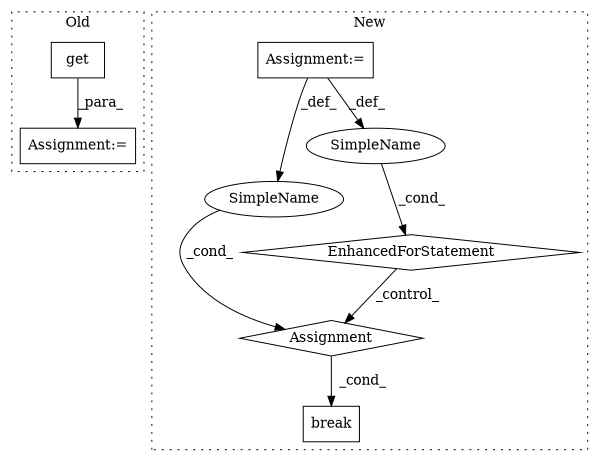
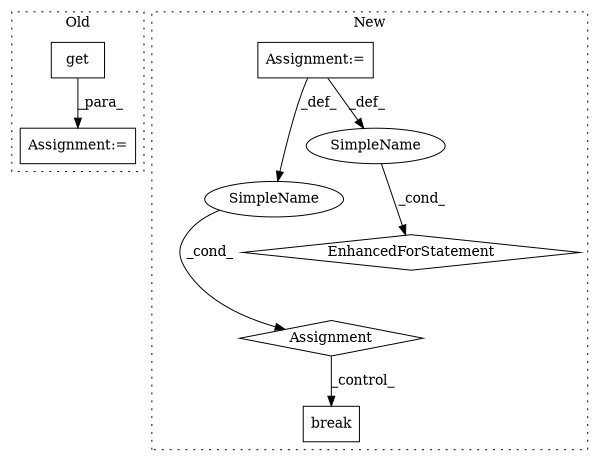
edge "EnhancedForStatement" -> "Assignment": removed, label "_control_"
edge "Assignment" -> "break": label "_cond_" -> "_control_"
